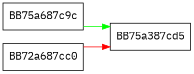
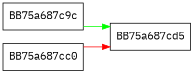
node "BB75a387cd5": label "BB75a387cd5" -> "BB75a687cd5"
node "BB72a687cc0": label "BB72a687cc0" -> "BB75a687cc0"
